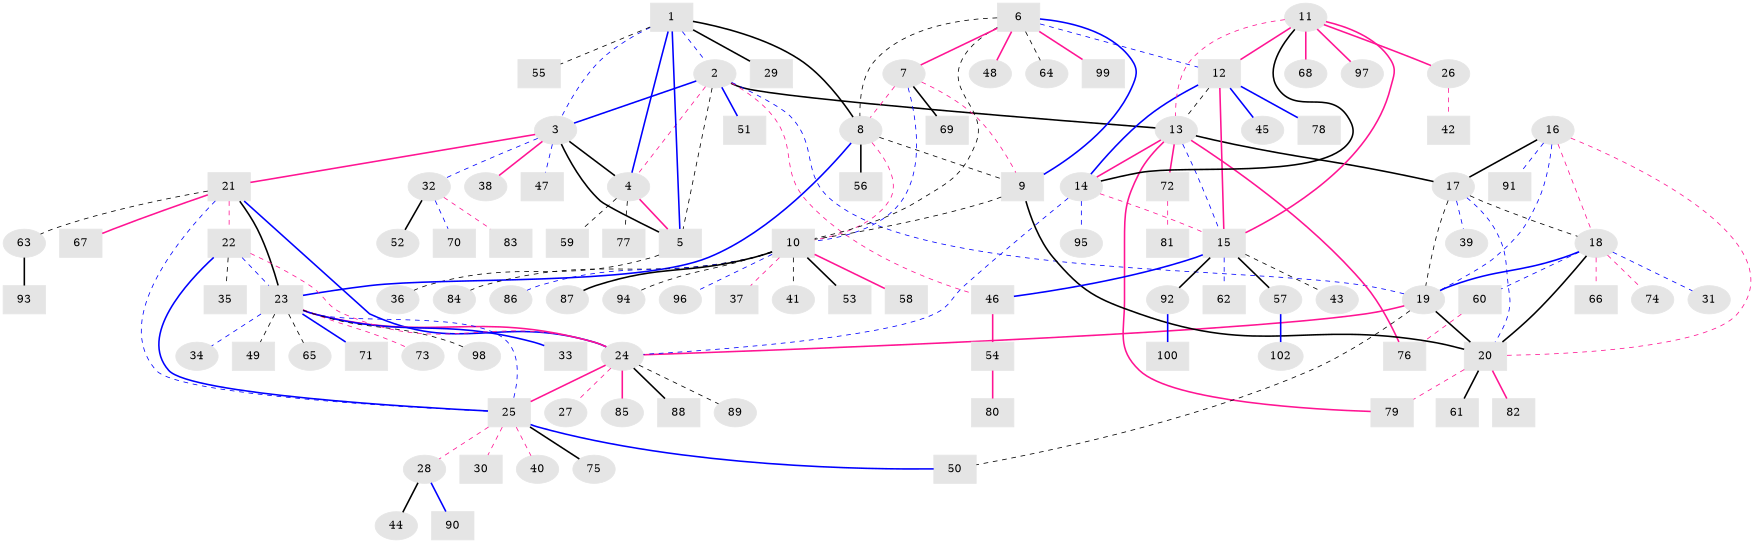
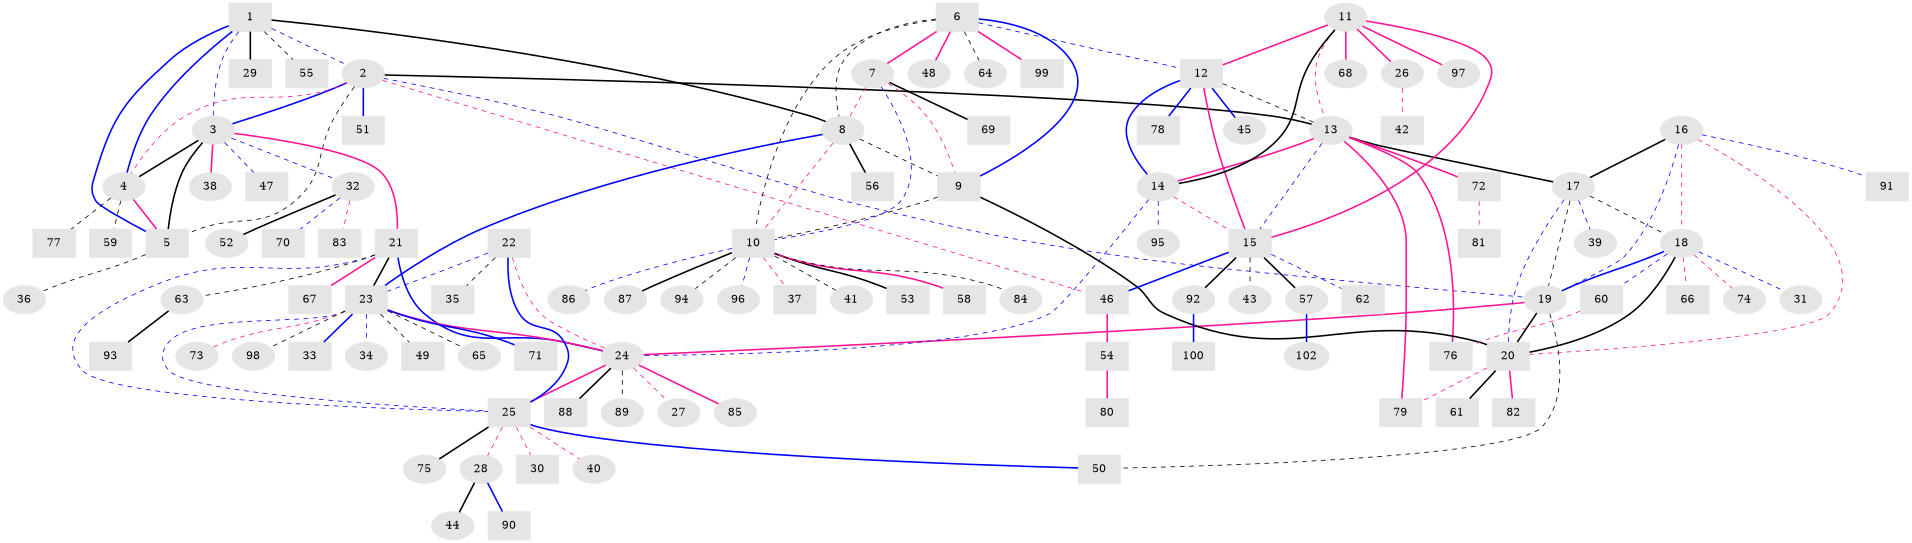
edge "21" -- "22": removed
